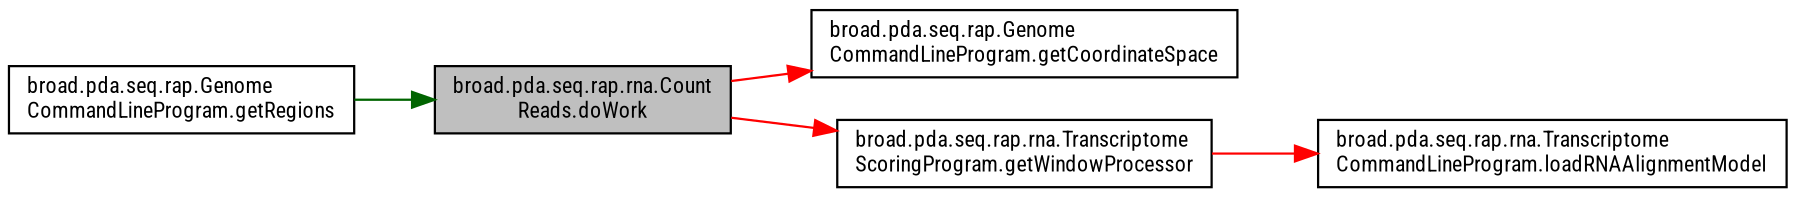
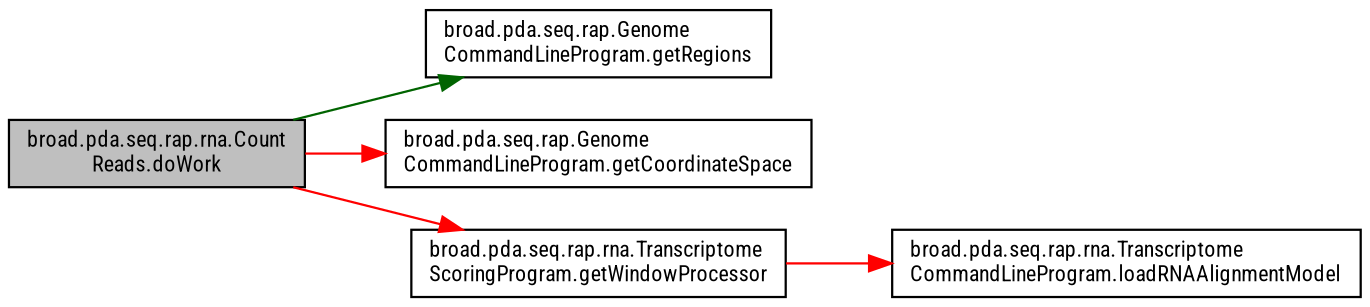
edge "broad.pda.seq.rap.Genome CommandLineProgram.getRegions" -> "broad.pda.seq.rap.rna.Count Reads.doWork": reversed
